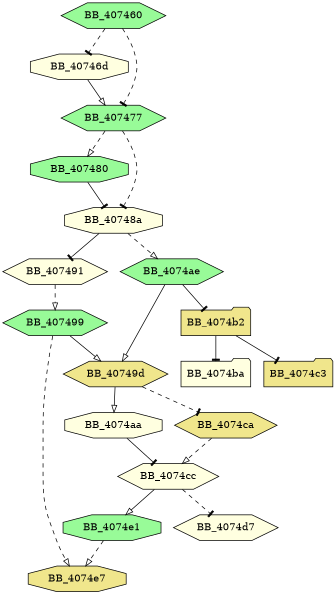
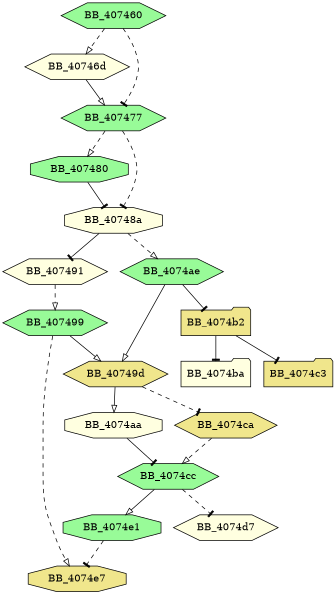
edge "BB_407460" -> "BB_40746d": arrowhead tee -> onormal
node "BB_40746d": shape octagon -> hexagon
node "BB_4074cc": fillcolor lightyellow -> palegreen
edge "BB_4074e1" -> "BB_4074e7": arrowhead onormal -> tee
